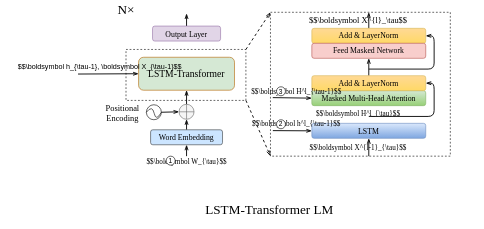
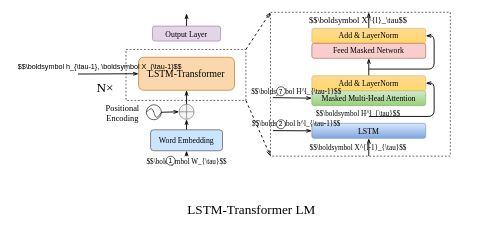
node "N×": moved (126, 11) -> (105, 89)
node "LSTM-Transformer": fillcolor #d5e8d4 -> #fad7ac
node "3": label "3" -> "7"
node "Word Embedding": size 72x15 -> 72x21
node "LSTM-Transformer LM": moved (269, 210) -> (251, 210)
